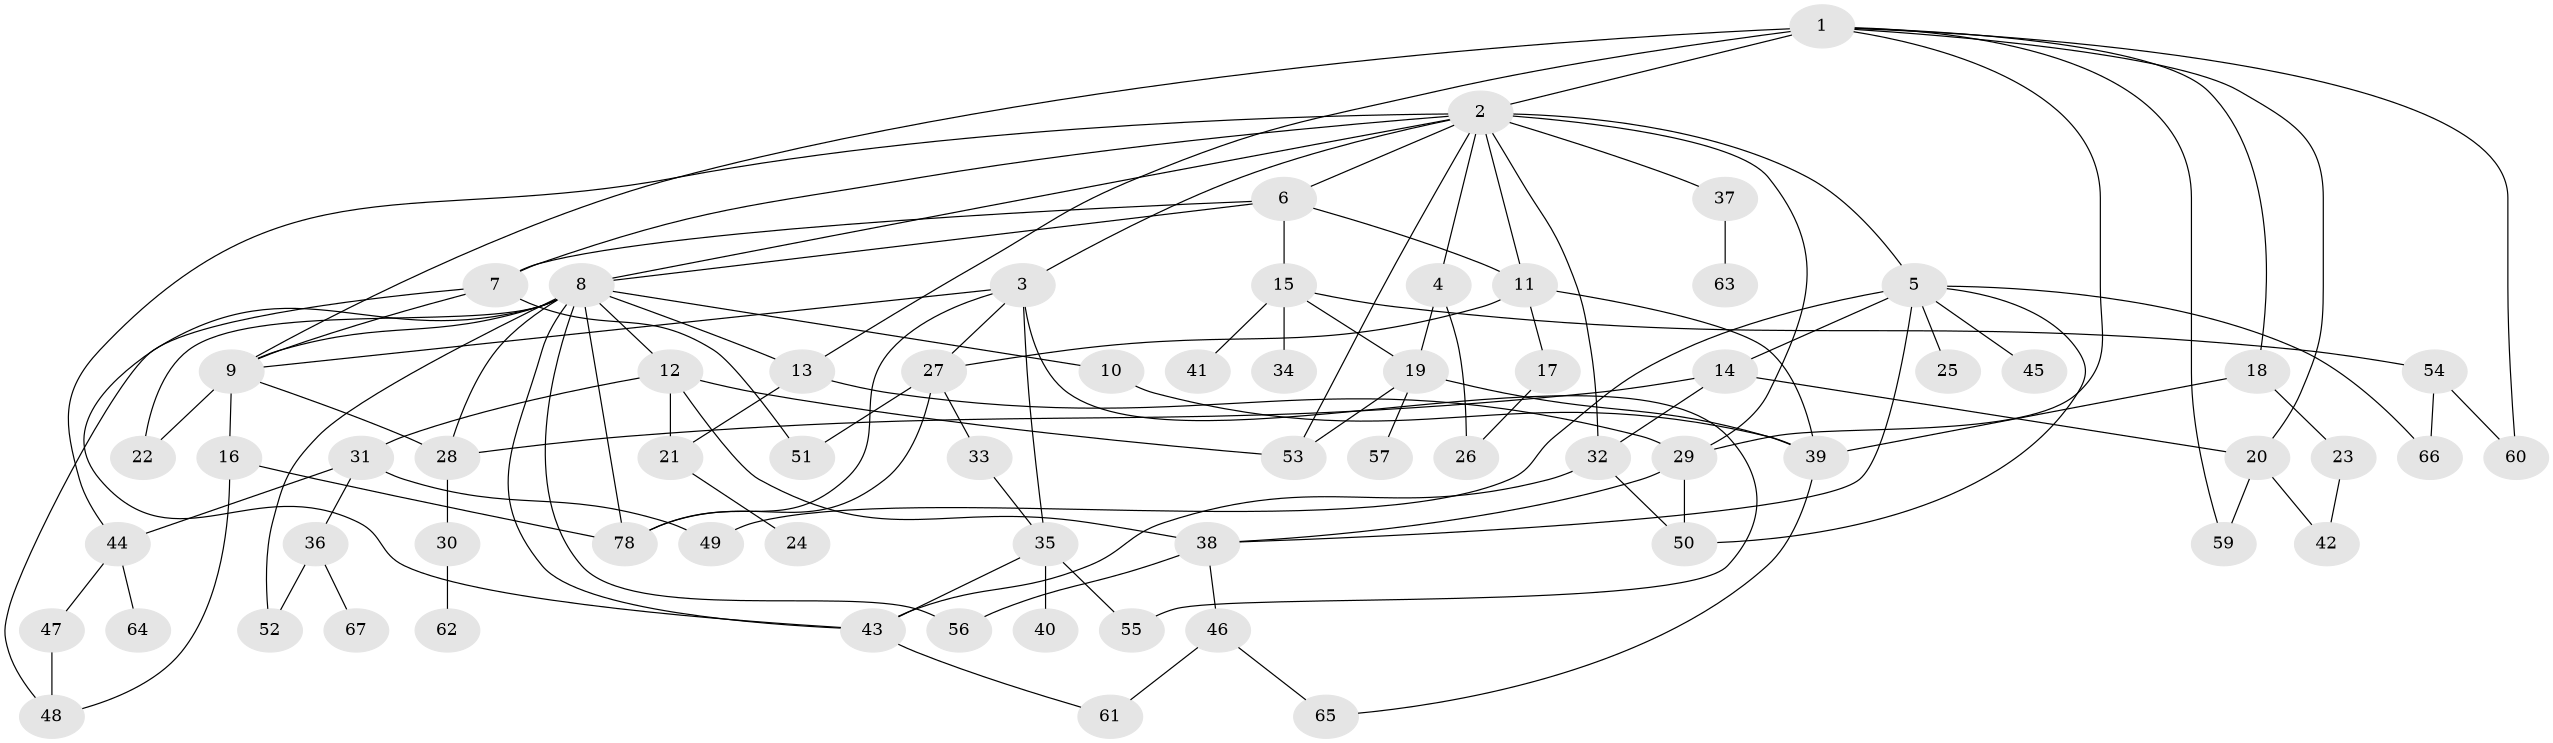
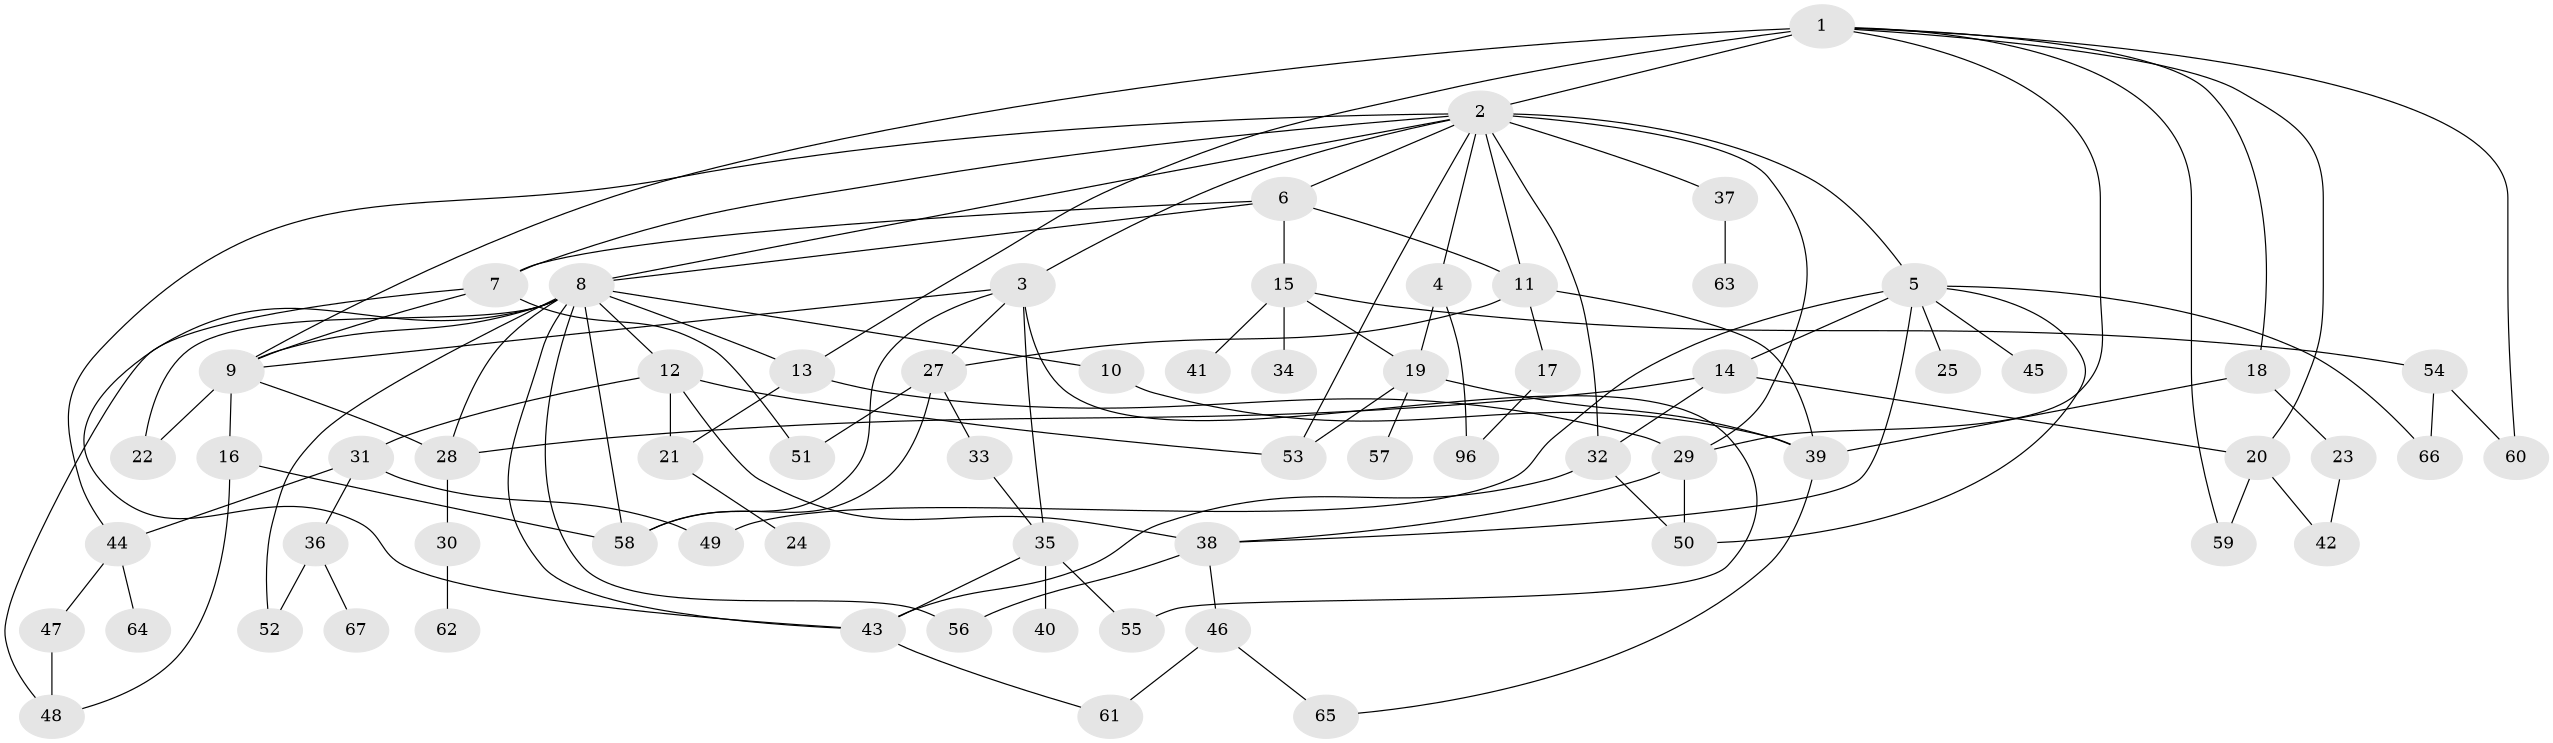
node "26": label "26" -> "96"
node "78": label "78" -> "58"
